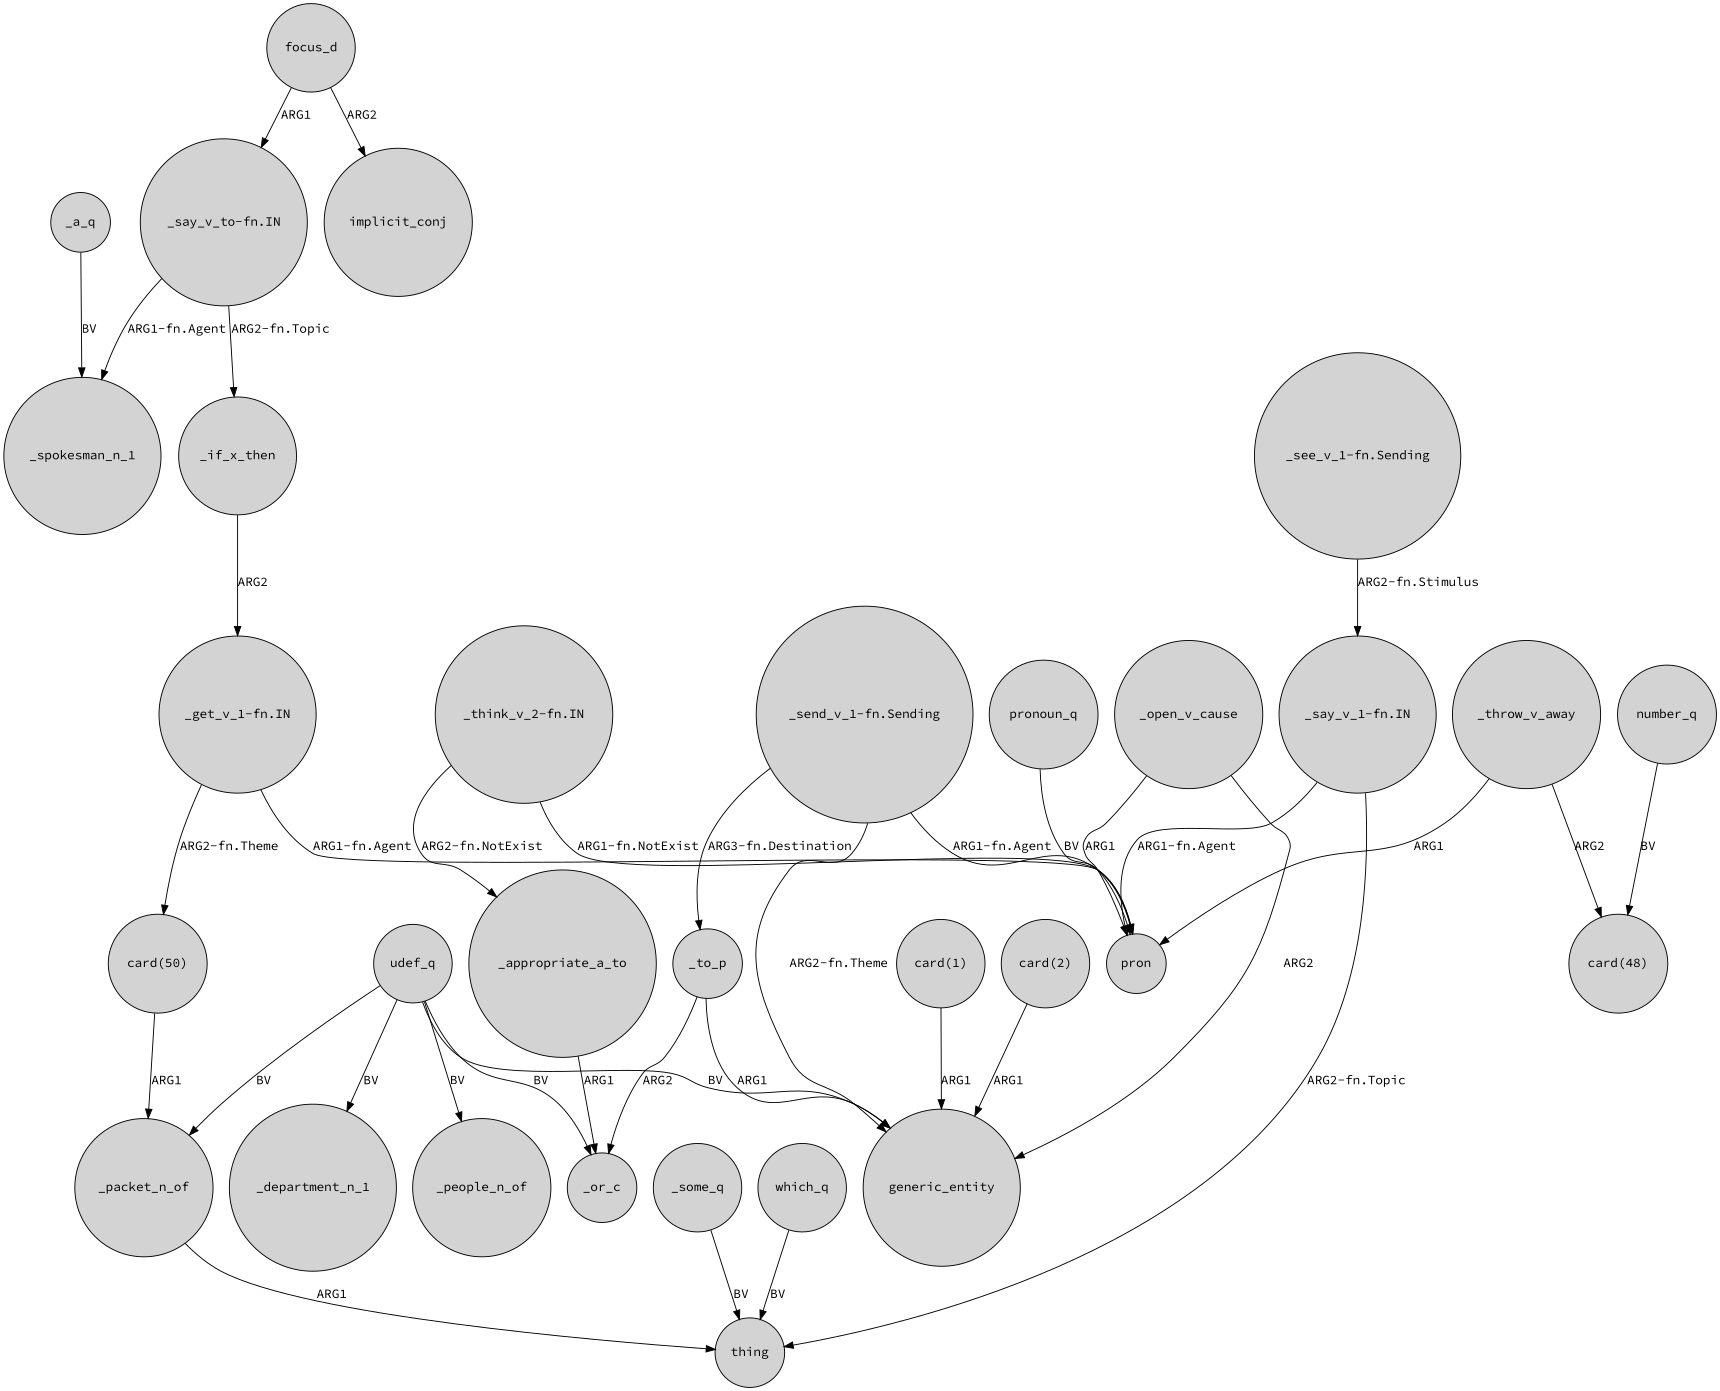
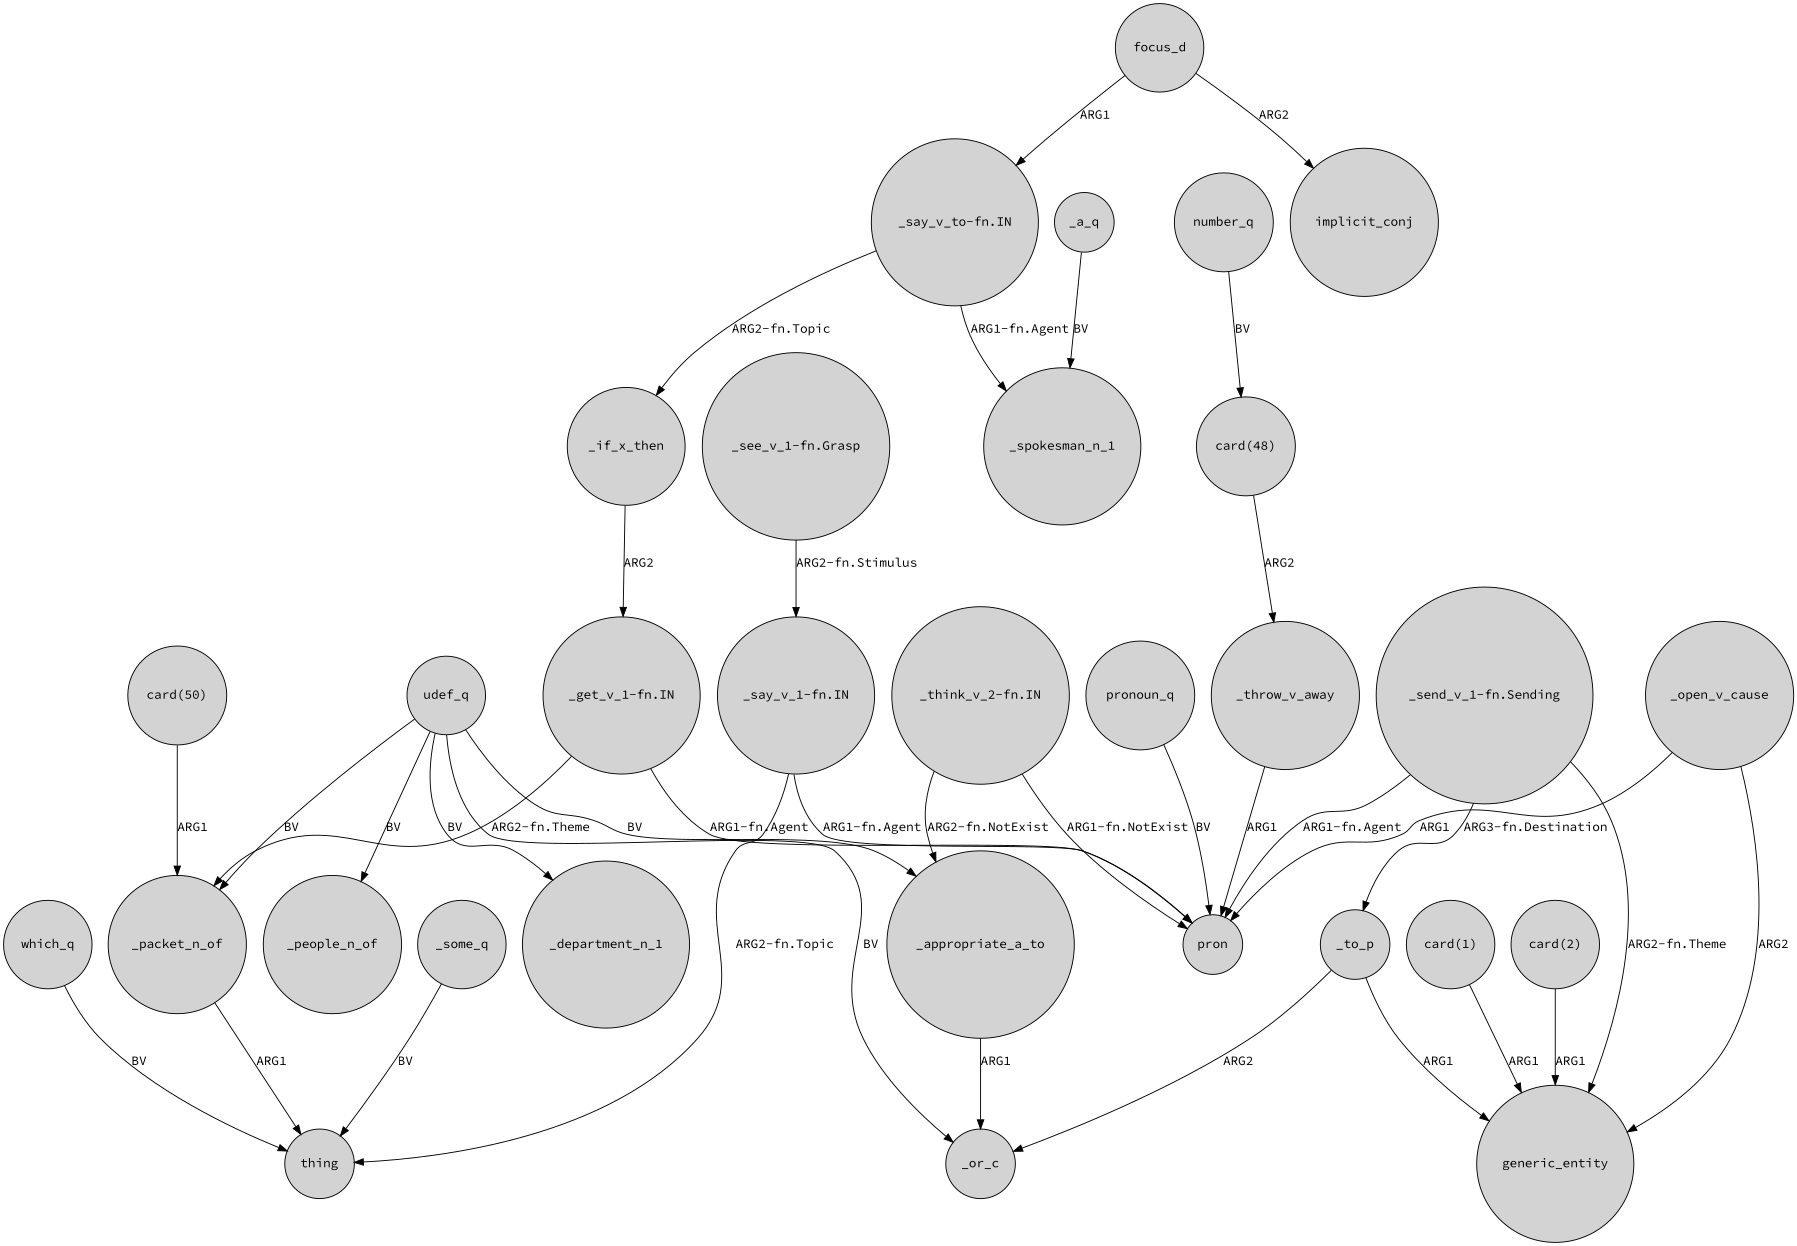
node "_see_v_1-fn.Sending": label "_see_v_1-fn.Sending" -> "_see_v_1-fn.Grasp"
edge "_get_v_1-fn.IN" -> "card(50)": now "_get_v_1-fn.IN" -> "_packet_n_of"
edge "_throw_v_away" -> "card(48)": reversed
edge "udef_q" -> "generic_entity": now "udef_q" -> "_appropriate_a_to"
